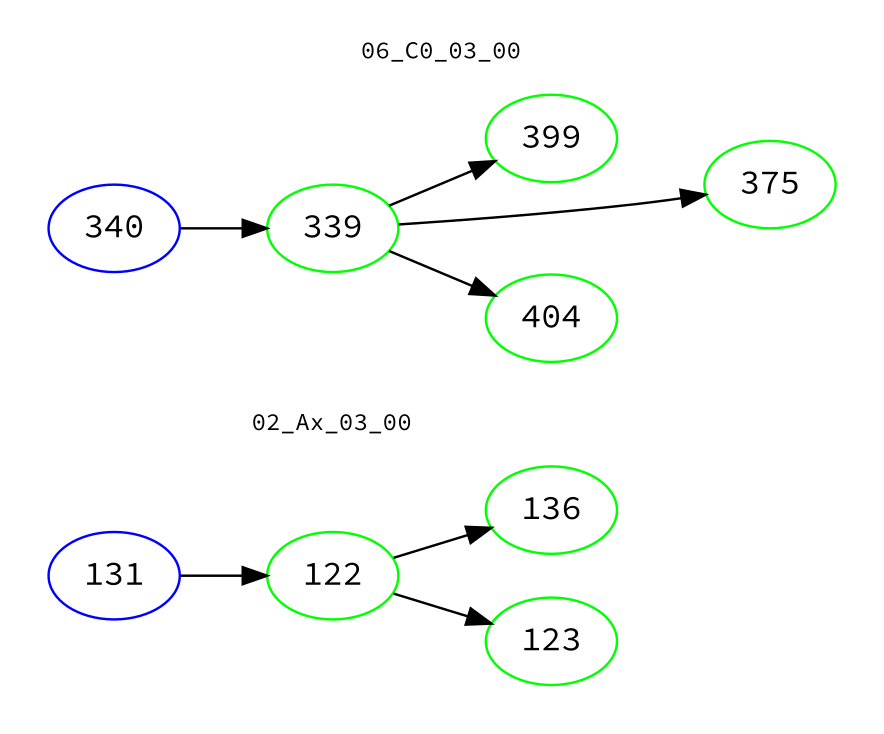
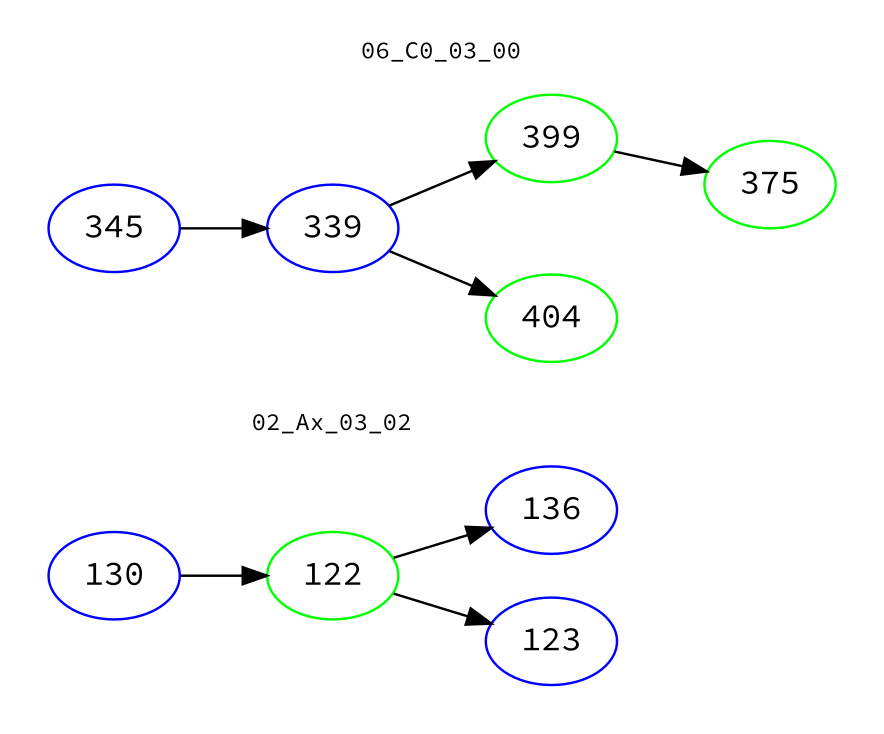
edge "339" -> "375": now "399" -> "375"
node "340": label "340" -> "345"
node "339": color green -> blue
cluster "02_Ax_03_00": label "02_Ax_03_00" -> "02_Ax_03_02"
node "136": color green -> blue
node "131": label "131" -> "130"
node "123": color green -> blue
